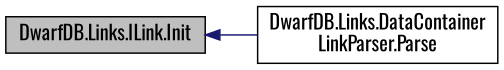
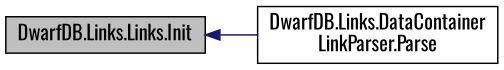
node "DwarfDB.Links.ILink.Init": label "DwarfDB.Links.ILink.Init" -> "DwarfDB.Links.Links.Init"
